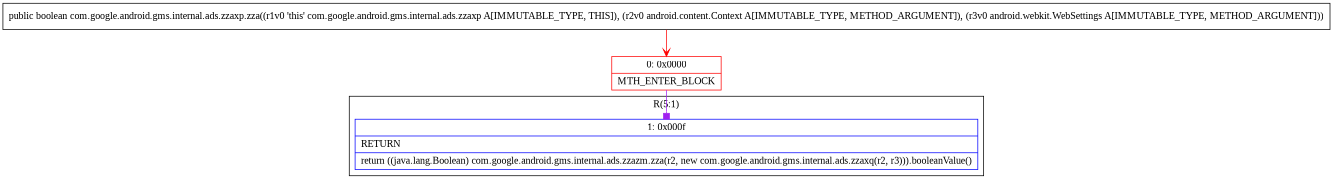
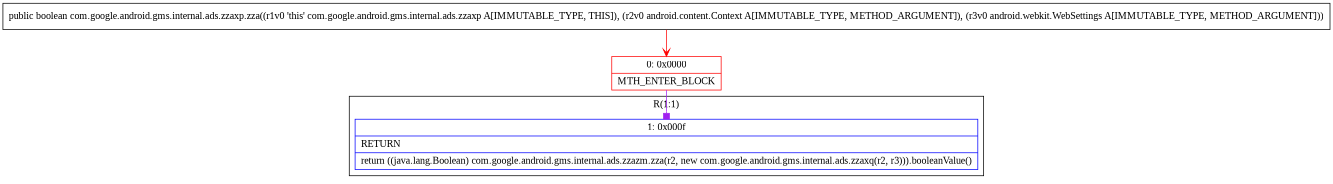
cluster "R(5:1)": label "R(5:1)" -> "R(1:1)"
